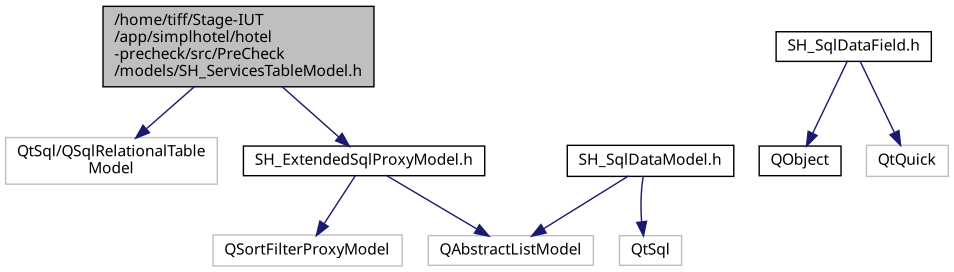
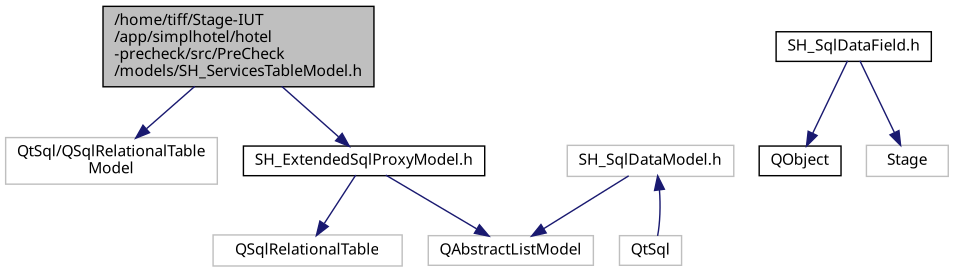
node "SH_SqlDataModel.h": color black -> grey75
node "QtQuick": label "QtQuick" -> "Stage"
edge "SH_SqlDataModel.h" -> "QtSql": reversed
node "QSortFilterProxyModel": label "QSortFilterProxyModel" -> "QSqlRelationalTable"
